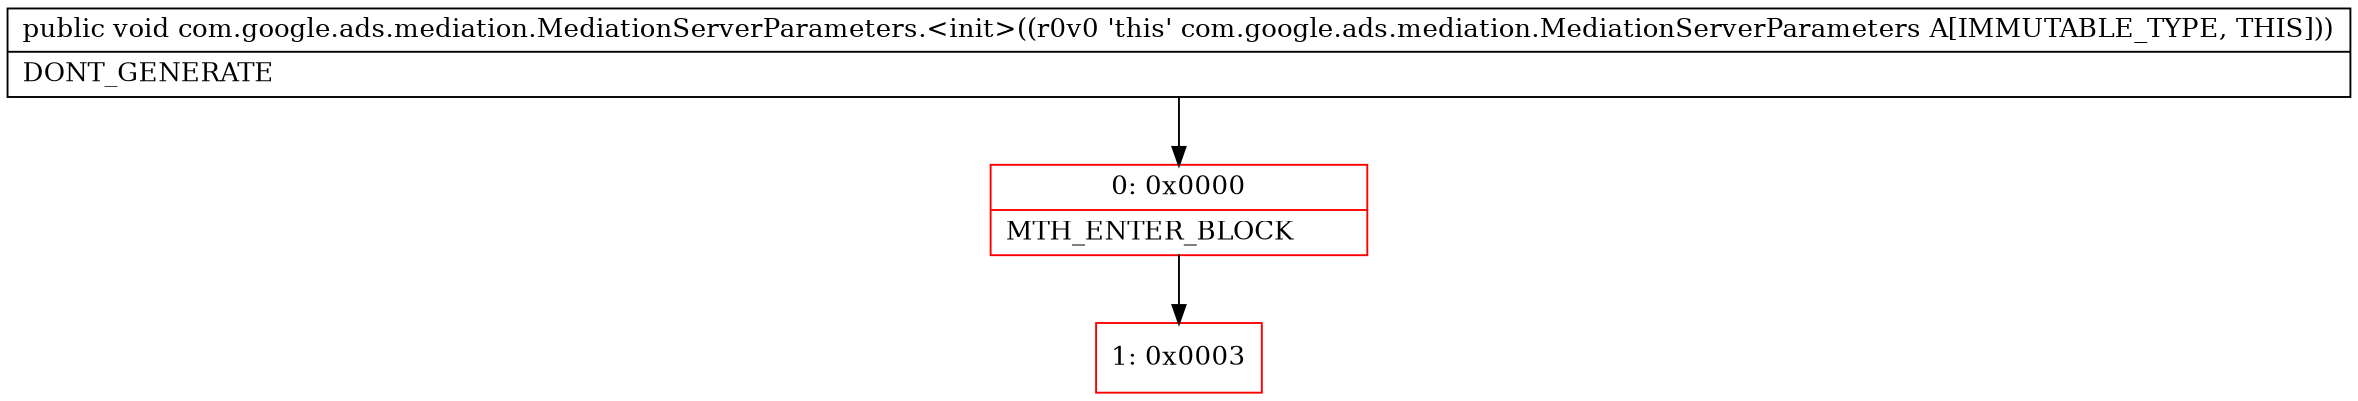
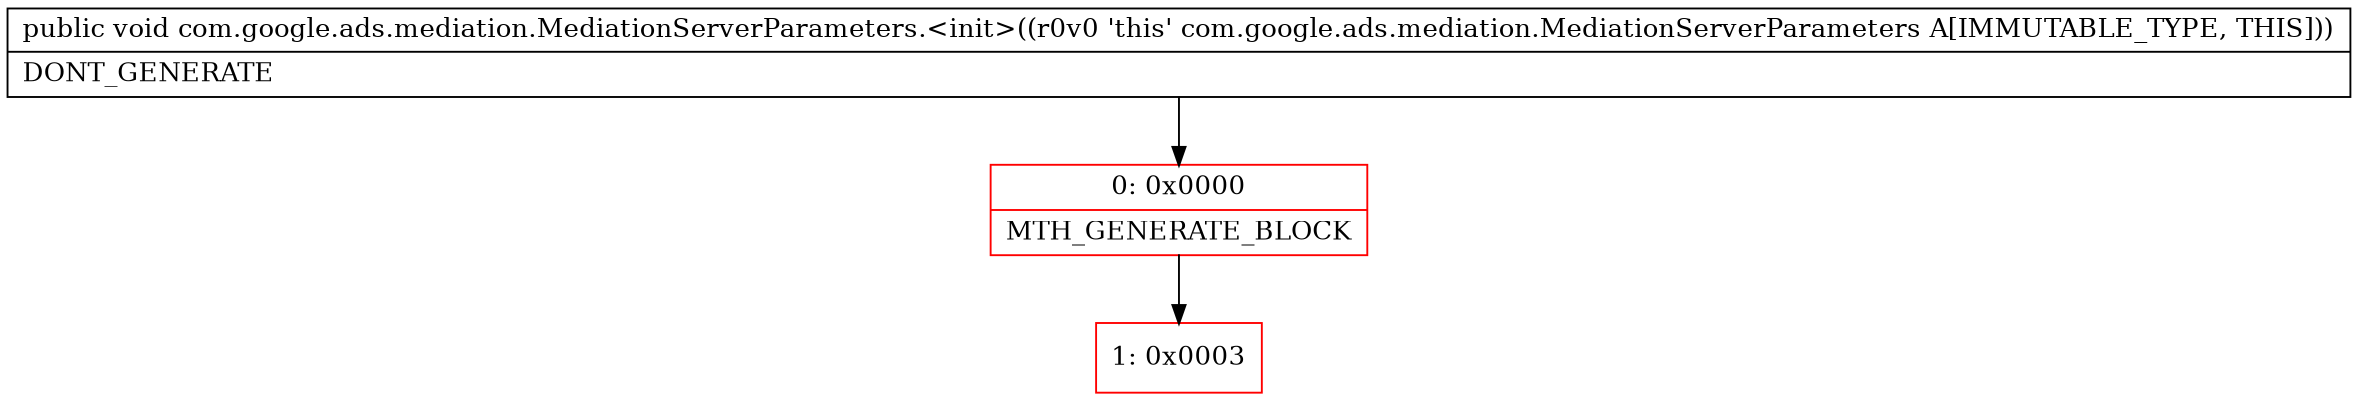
node "0: 0x0000": text "MTH_ENTER_BLOCK" -> "MTH_GENERATE_BLOCK"
